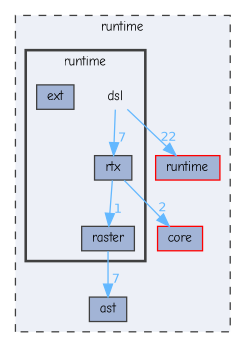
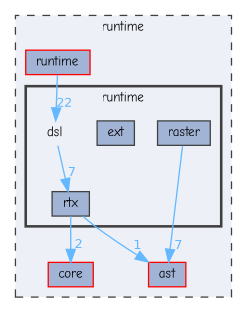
edge "dsl" -> "runtime": reversed
edge "rtx" -> "raster": now "rtx" -> "ast"
node "ast": color grey25 -> red
